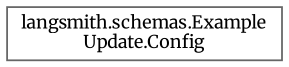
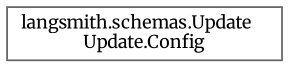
node "langsmith.schemas.Example Update.Config": label "langsmith.schemas.Example Update.Config" -> "langsmith.schemas.Update Update.Config"
